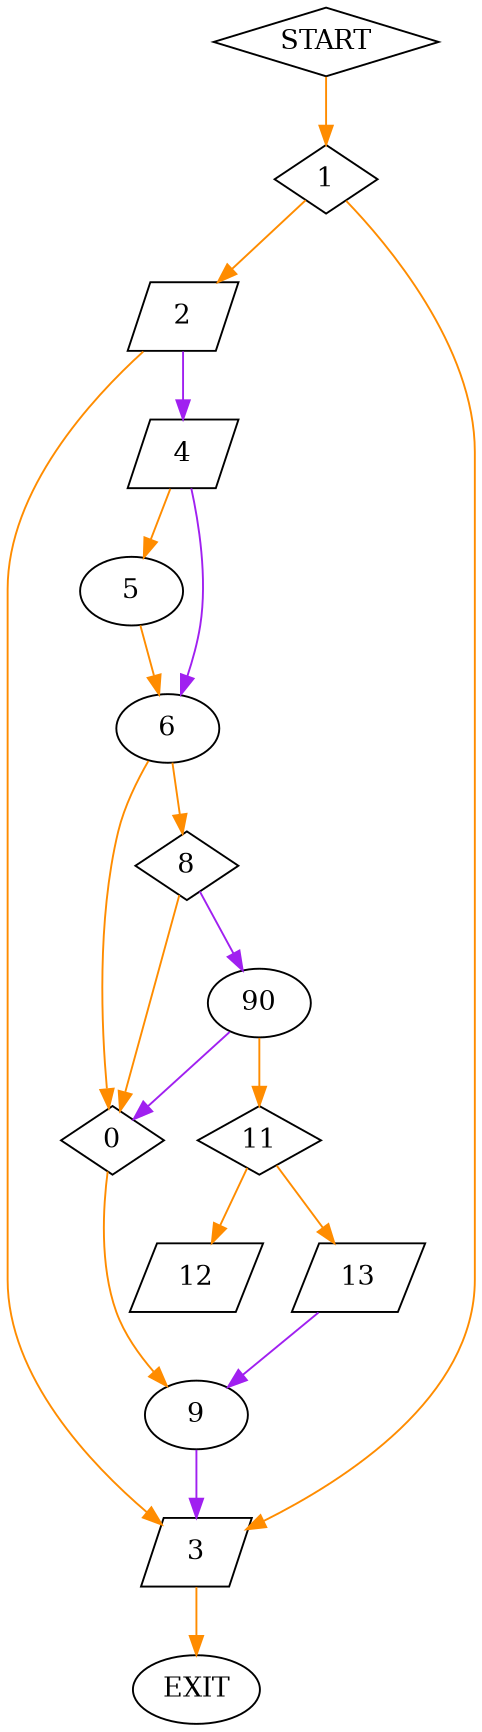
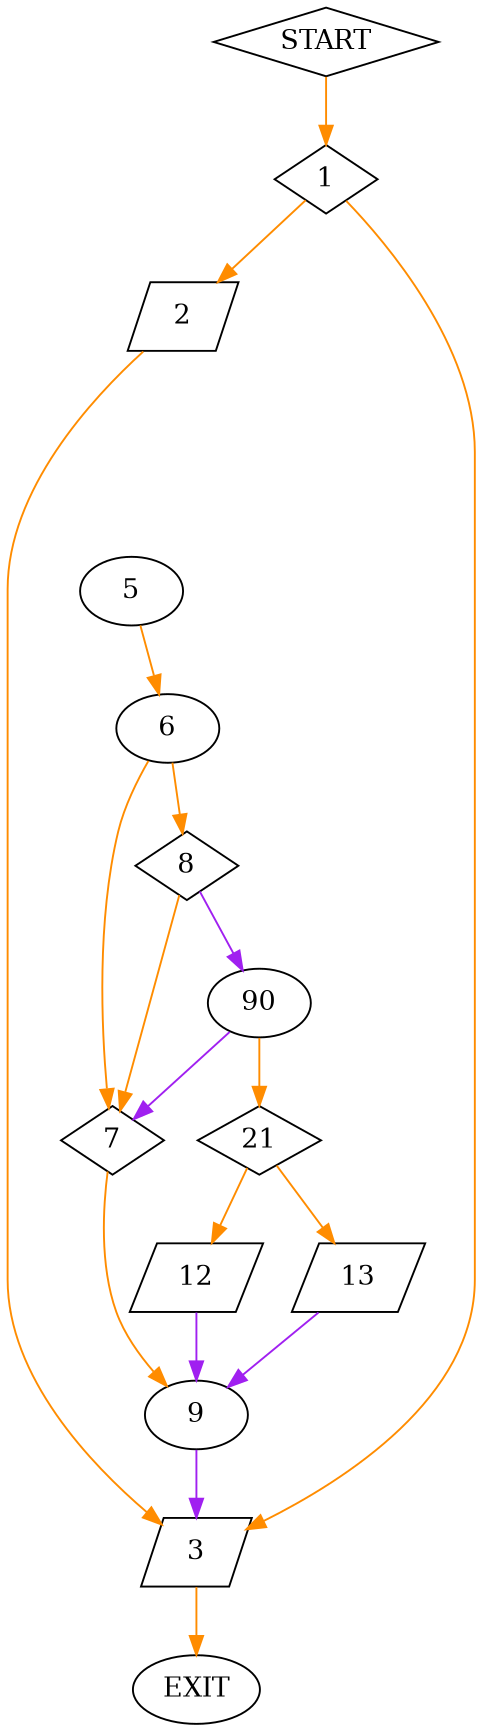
node "4": removed
node "0": label "0" -> "7"
node "11": label "11" -> "21"
edge "12" -> "9": added
